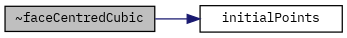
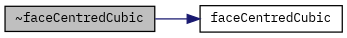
node "initialPoints": label "initialPoints" -> "faceCentredCubic"
